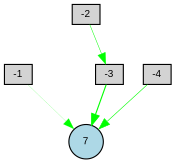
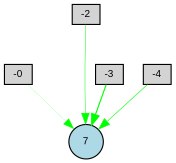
edge "-2" -> "-3": now "-2" -> "7"
node "-1": label "-1" -> "-0"
